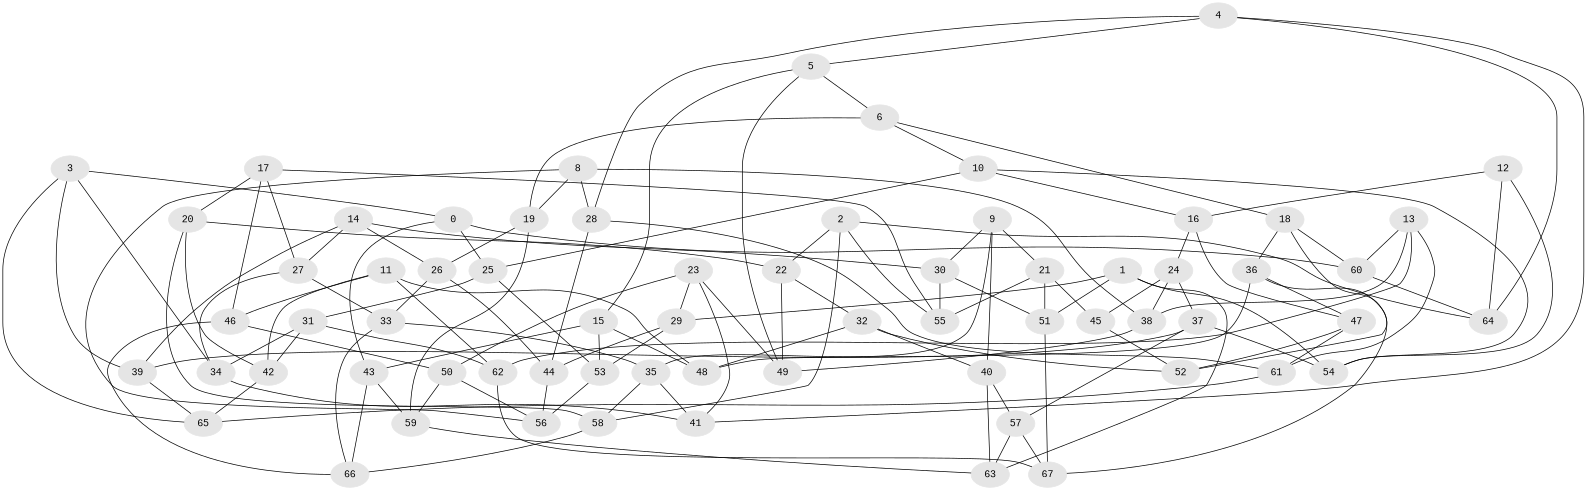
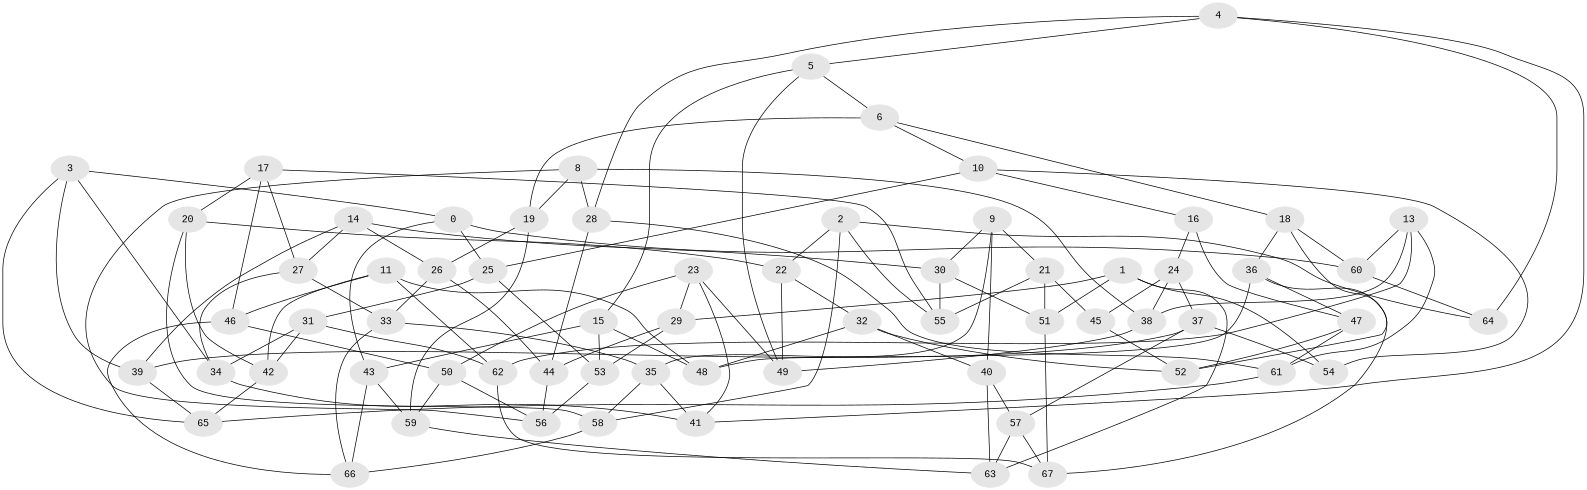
node "12": removed
